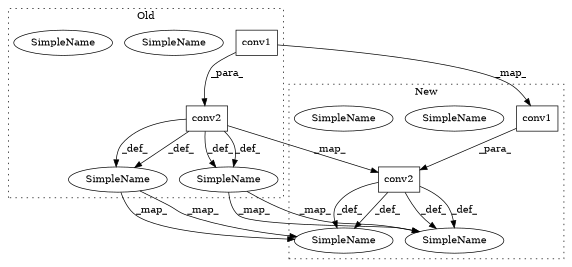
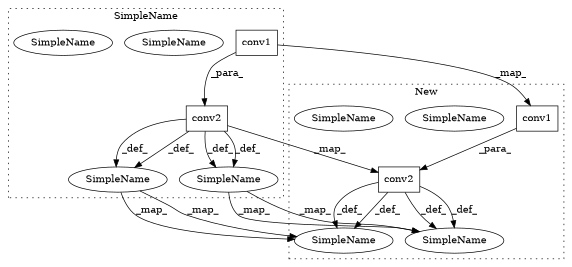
cluster "Old": label "Old" -> "SimpleName"
